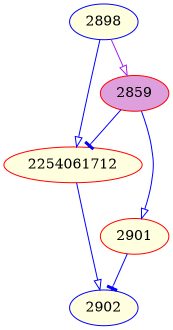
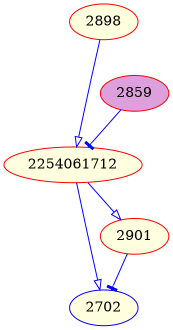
node "2898": color blue -> red
edge "2898" -> "2859": removed
edge "2859" -> "2901": now "2254061712" -> "2901"
node "2902": label "2902" -> "2702"
